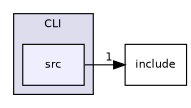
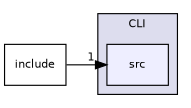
edge "src" -> "include": reversed
